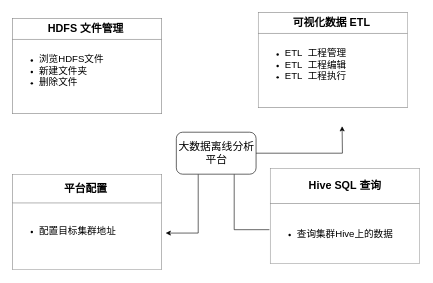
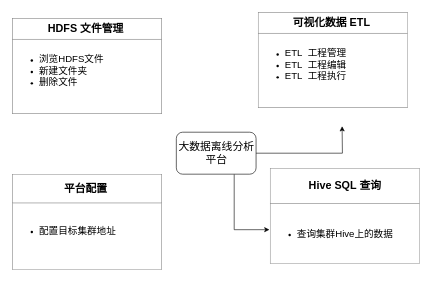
edge "大数据离线分析平台" -- "Hive SQL 查询 查询集群Hive上的数据": arrowhead none -> classic
edge "大数据离线分析平台" -> "平台配置 配置目标集群地址": removed
